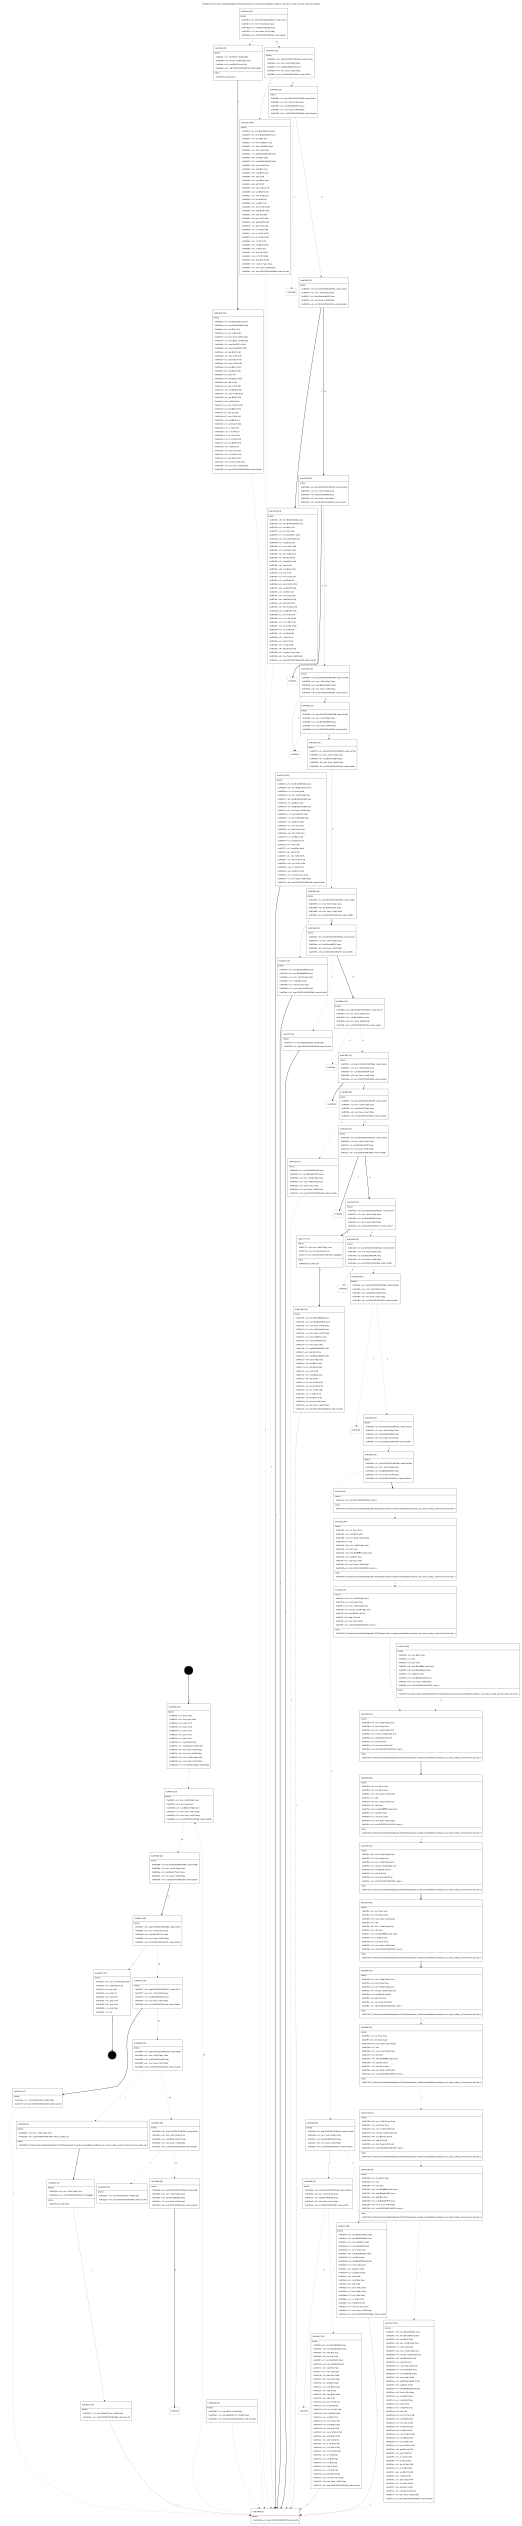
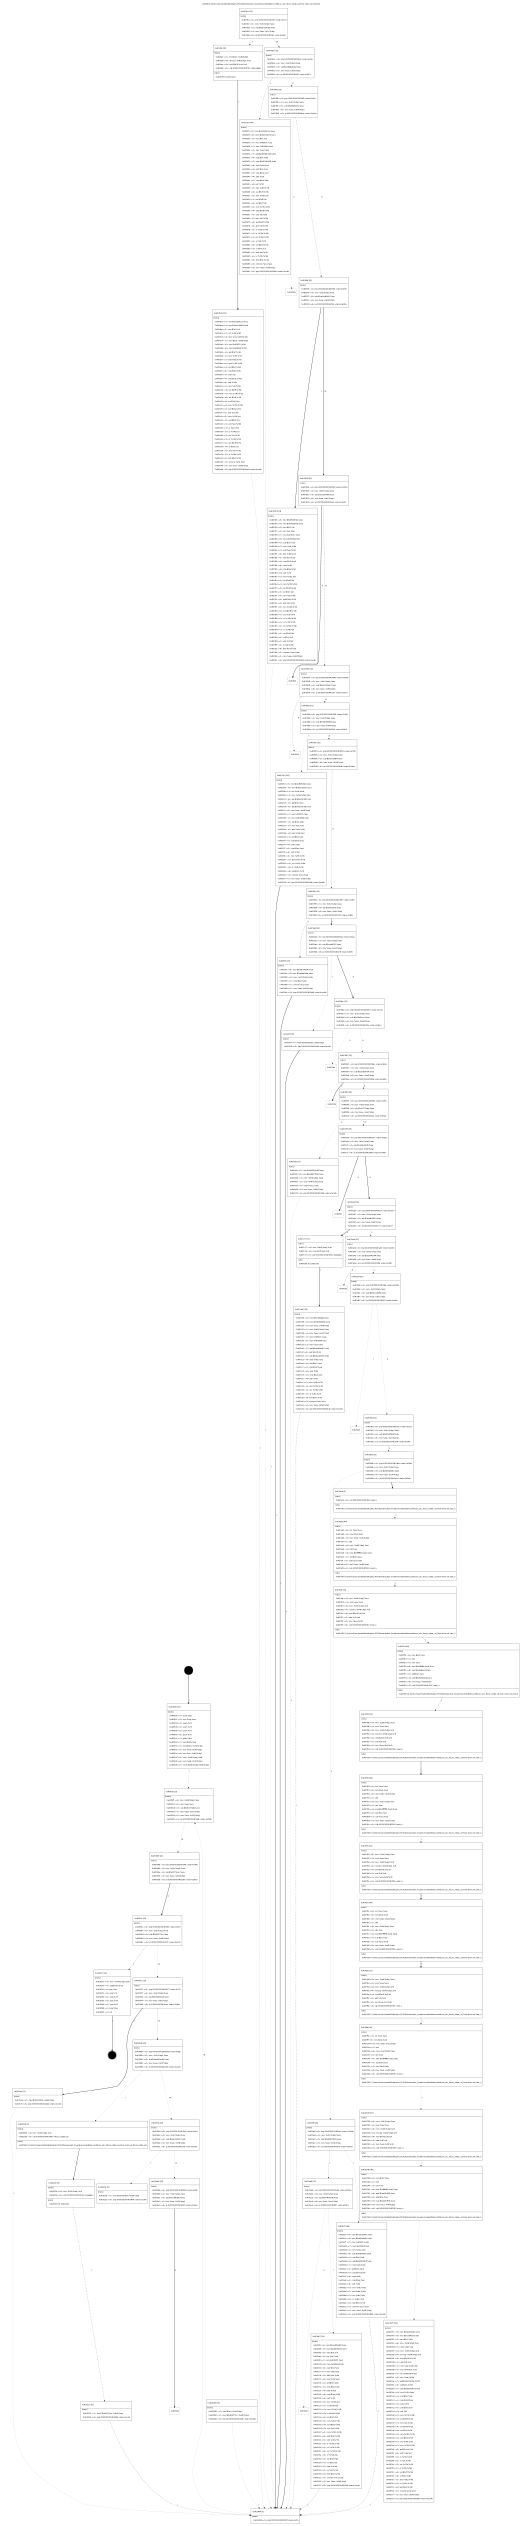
edge "0x40195a [25]" -> "0x4022e7": now "0x40195a [25]" -> "0x4021b1 [104]"
edge "0x401efe [31]" -> "0x401f45 [32]": now "0x401efe [31]" -> "0x401f1d [40]"
